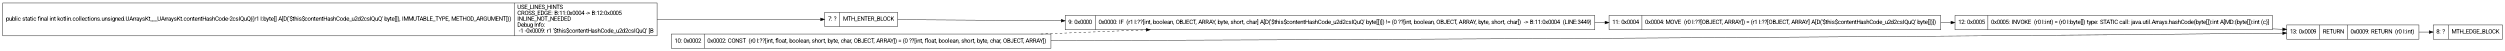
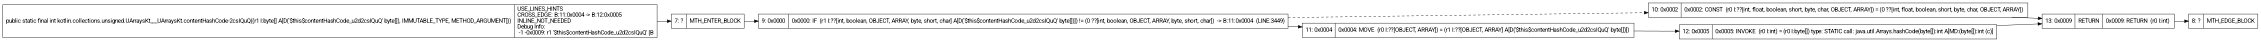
edge "10: 0x0002" -> "9: 0x0000": reversed
